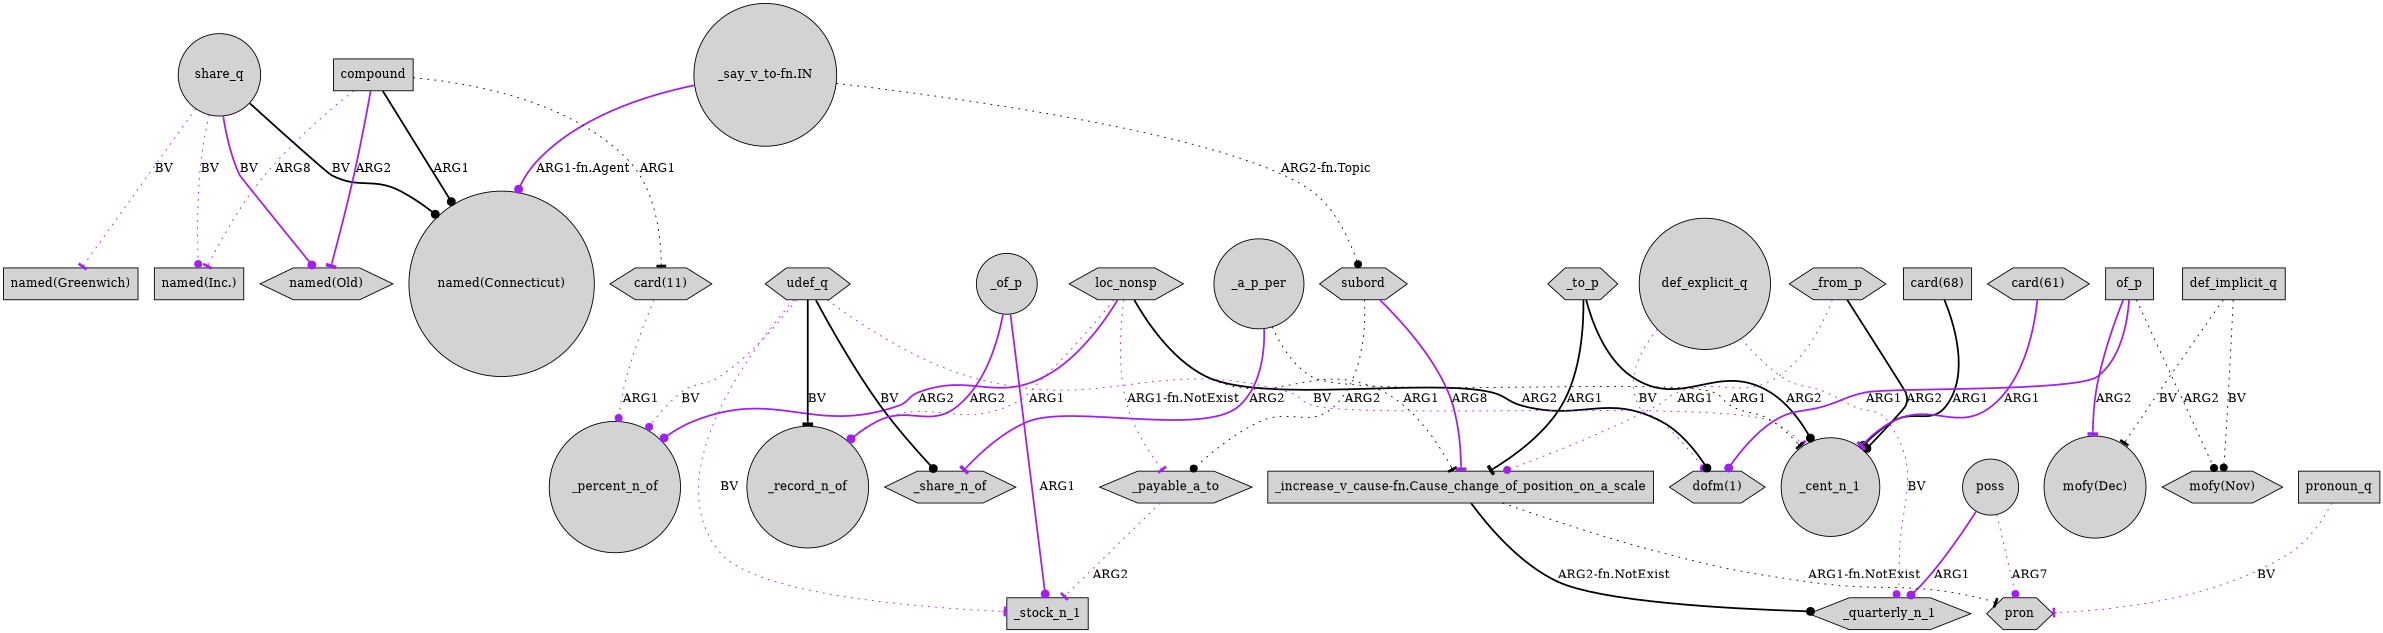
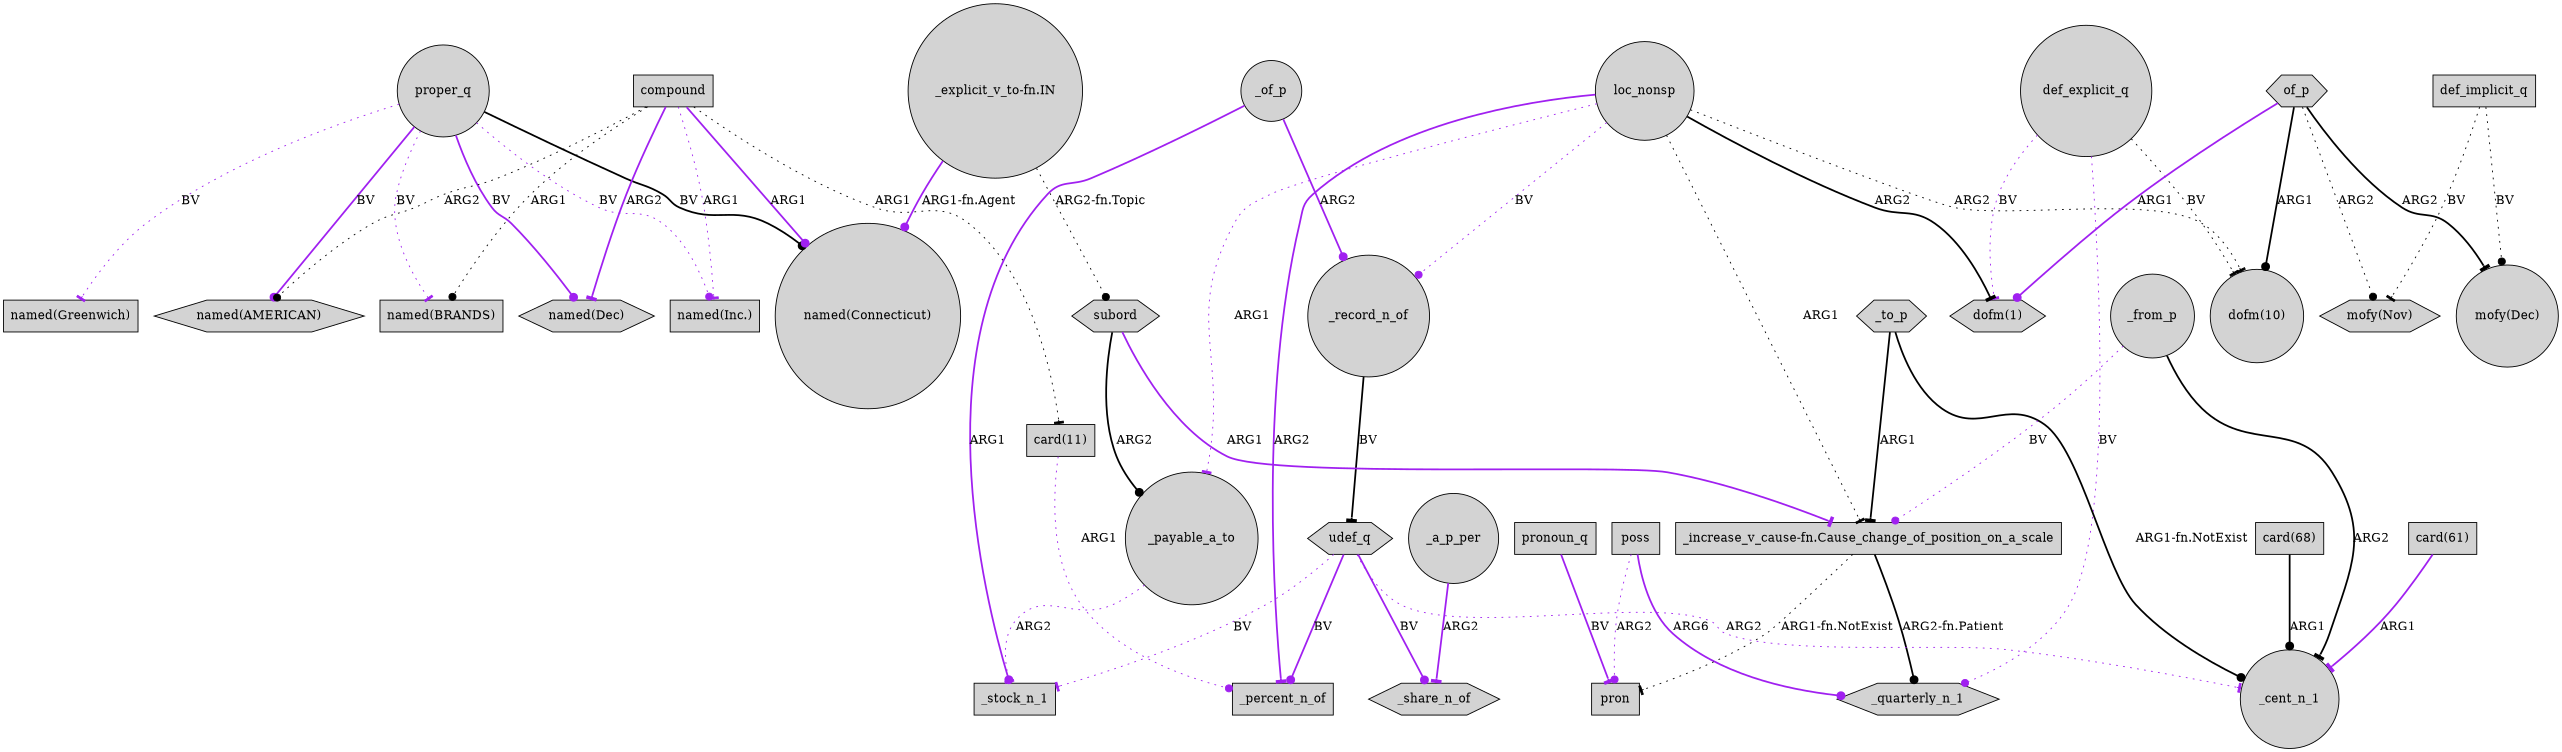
node "share_q": label "share_q" -> "proper_q"
node "_say_v_to-fn.IN": label "_say_v_to-fn.IN" -> "_explicit_v_to-fn.IN"
edge "compound" -> "named(Connecticut)": color black -> purple
edge "compound" -> "named(Inc.)": label "ARG8" -> "ARG1"
node "named(Old)": label "named(Old)" -> "named(Dec)"
node "card(11)": shape hexagon -> box
node "loc_nonsp": shape hexagon -> circle
node "_from_p": shape hexagon -> circle
node "card(61)": shape hexagon -> box
node "of_p": shape box -> hexagon
node "named(AMERICAN)": added
node "named(BRANDS)": added
node "dofm(10)": added
edge "udef_q" -> "_record_n_of": reversed
edge "of_p" -> "mofy(Dec)": color purple -> black
edge "def_implicit_q" -> "mofy(Dec)": arrowhead tee -> dot
edge "udef_q" -> "_percent_n_of": style dotted -> bold
edge "_from_p" -> "_cent_n_1": arrowhead dot -> tee
edge "def_implicit_q" -> "mofy(Nov)": arrowhead dot -> tee
edge "udef_q" -> "_share_n_of": color black -> purple
edge "_a_p_per" -> "_cent_n_1": removed, label "ARG1"
edge "loc_nonsp" -> "dofm(1)": arrowhead dot -> tee
edge "loc_nonsp" -> "_record_n_of": label "ARG1" -> "BV"
edge "loc_nonsp" -> "_payable_a_to": label "ARG1-fn.NotExist" -> "ARG1"
edge "udef_q" -> "_cent_n_1": label "BV" -> "ARG2"
edge "subord" -> "_increase_v_cause-fn.Cause_change_of_position_on_a_scale": label "ARG8" -> "ARG1"
edge "_from_p" -> "_increase_v_cause-fn.Cause_change_of_position_on_a_scale": label "ARG1" -> "BV"
edge "_to_p" -> "_cent_n_1": label "ARG2" -> "ARG1-fn.NotExist"
edge "loc_nonsp" -> "_percent_n_of": arrowhead dot -> tee
edge "def_explicit_q" -> "dofm(1)": arrowhead dot -> tee
edge "subord" -> "_payable_a_to": style dotted -> bold
node "_percent_n_of": shape circle -> box
node "_payable_a_to": shape hexagon -> circle
node "poss": shape circle -> box
edge "_increase_v_cause-fn.Cause_change_of_position_on_a_scale" -> "_quarterly_n_1": label "ARG2-fn.NotExist" -> "ARG2-fn.Patient"
edge "poss" -> "_quarterly_n_1": label "ARG1" -> "ARG6"
edge "poss" -> "pron": label "ARG7" -> "ARG2"
edge "pronoun_q" -> "pron": style dotted -> bold
node "pron": shape hexagon -> box
